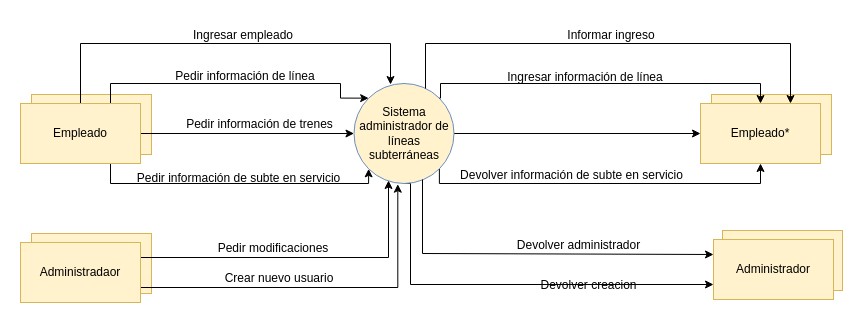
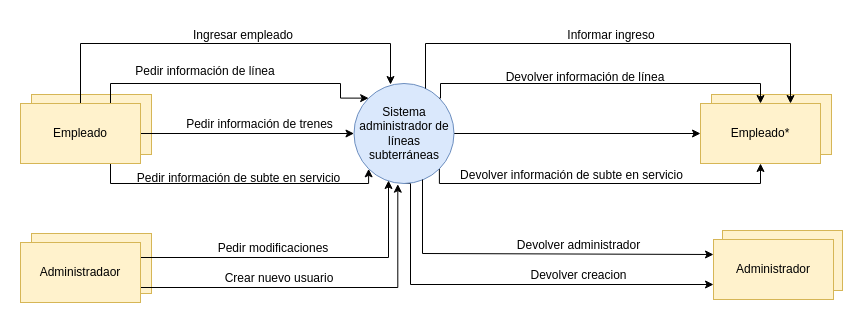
node "Pedir información de línea": moved (246, 77) -> (206, 72)
node "Ingresar información de línea": label "Ingresar información de línea" -> "Devolver información de línea"
node "Sistema administrador de líneas subterráneas": fillcolor #fff2cc -> #dae8fc
node "Devolver creacion": moved (589, 286) -> (579, 276)
